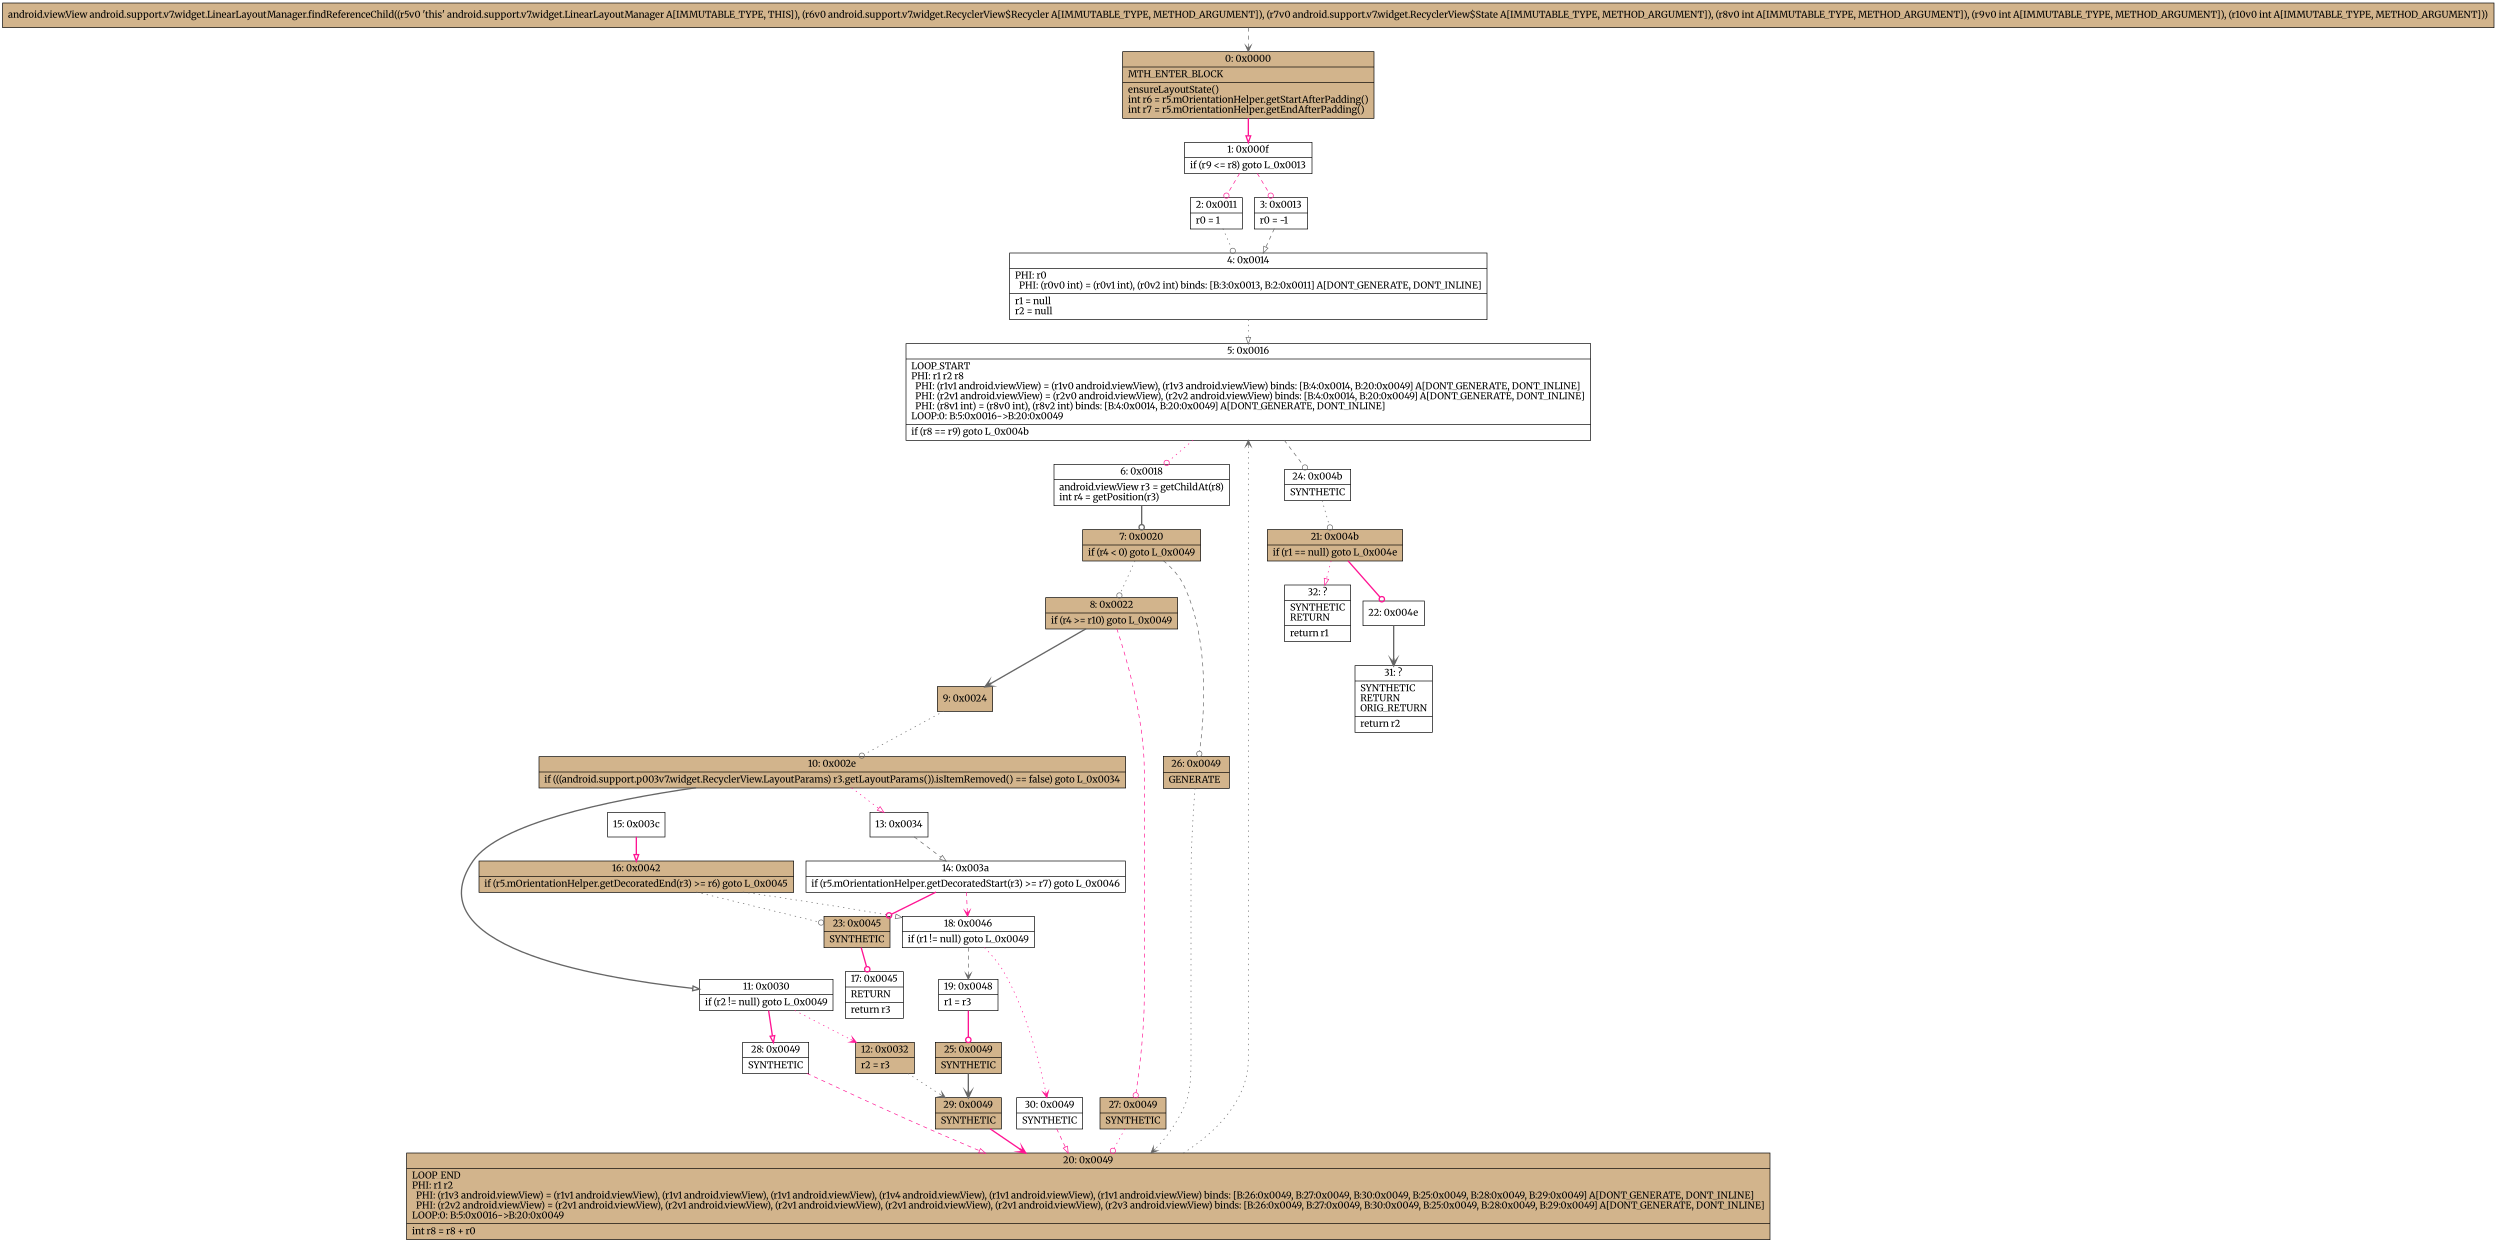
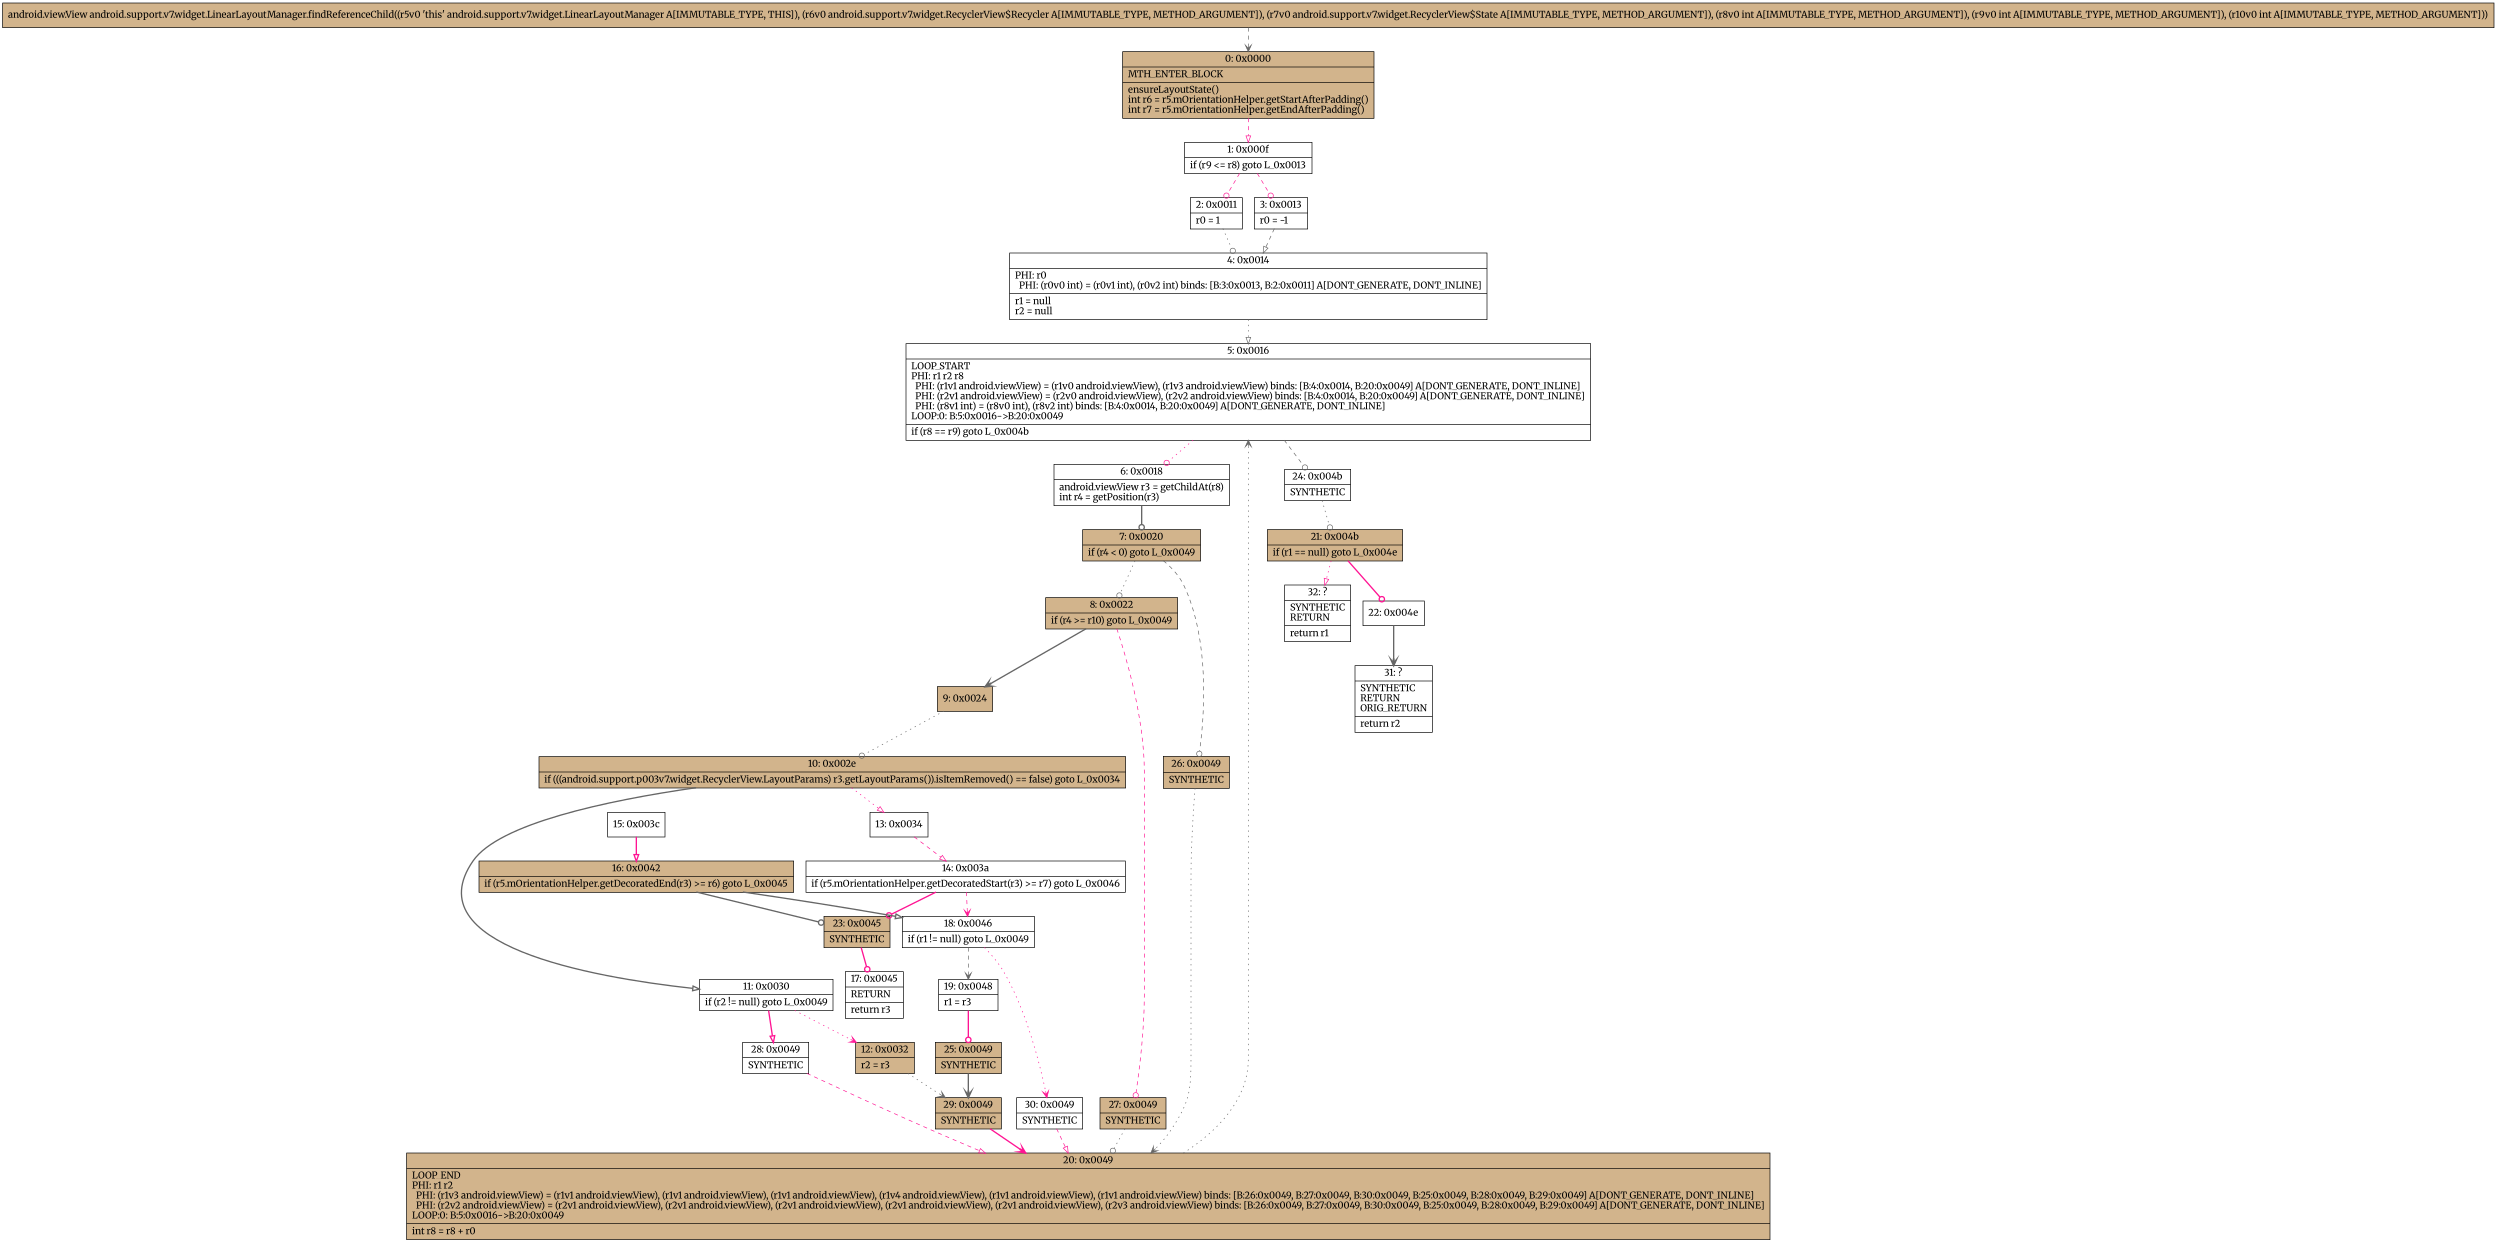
edge "0: 0x0000" -> "1: 0x000f": style bold -> dashed
node "26: 0x0049": text "GENERATE" -> "SYNTHETIC"
edge "13: 0x0034" -> "14: 0x003a": color gray40 -> deeppink
edge "16: 0x0042" -> "18: 0x0046": style dotted -> bold
edge "16: 0x0042" -> "23: 0x0045": style dotted -> bold
edge "27: 0x0049" -> "20: 0x0049": color deeppink -> gray40
